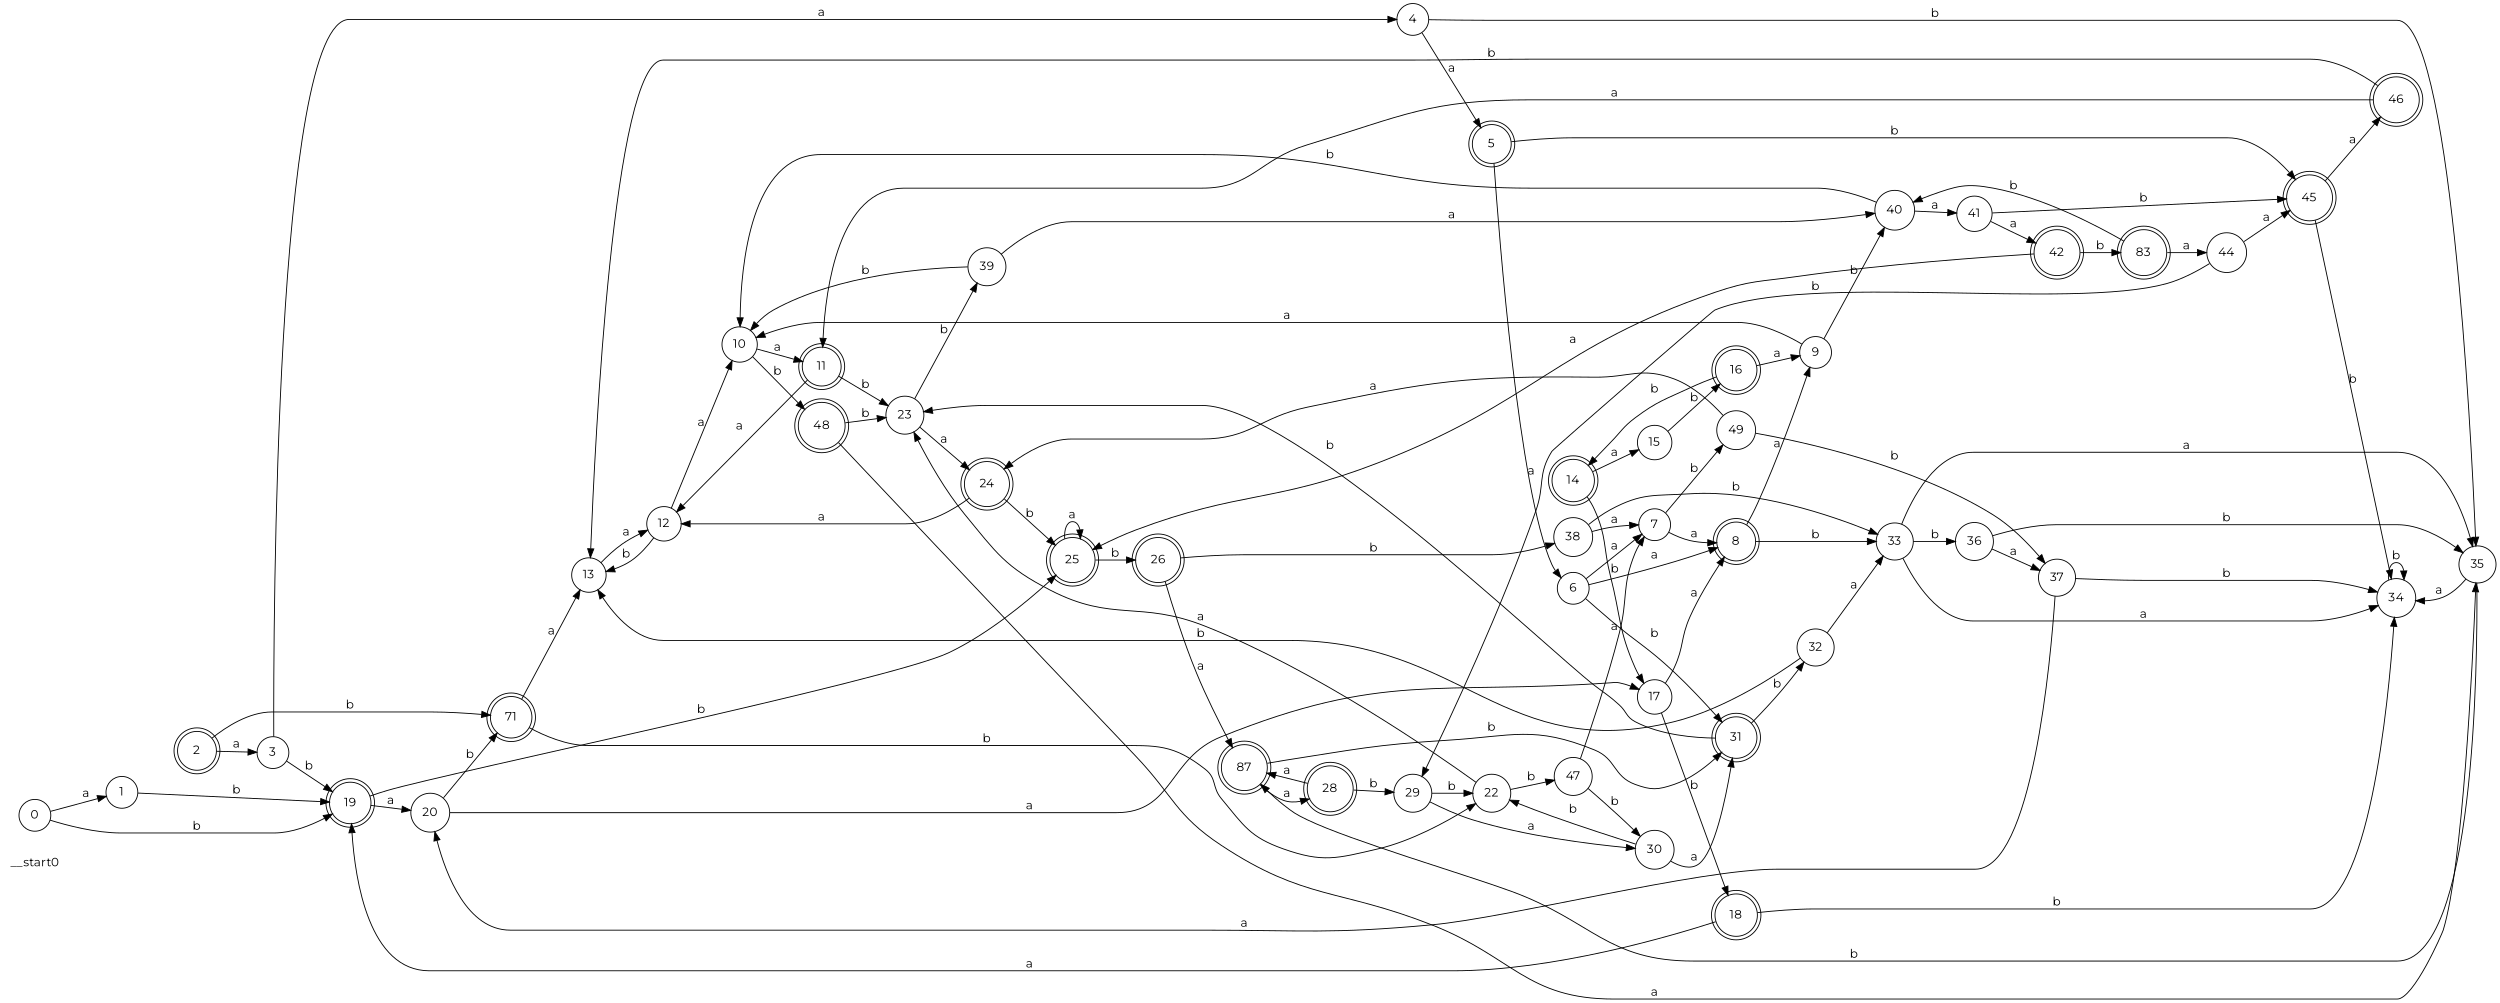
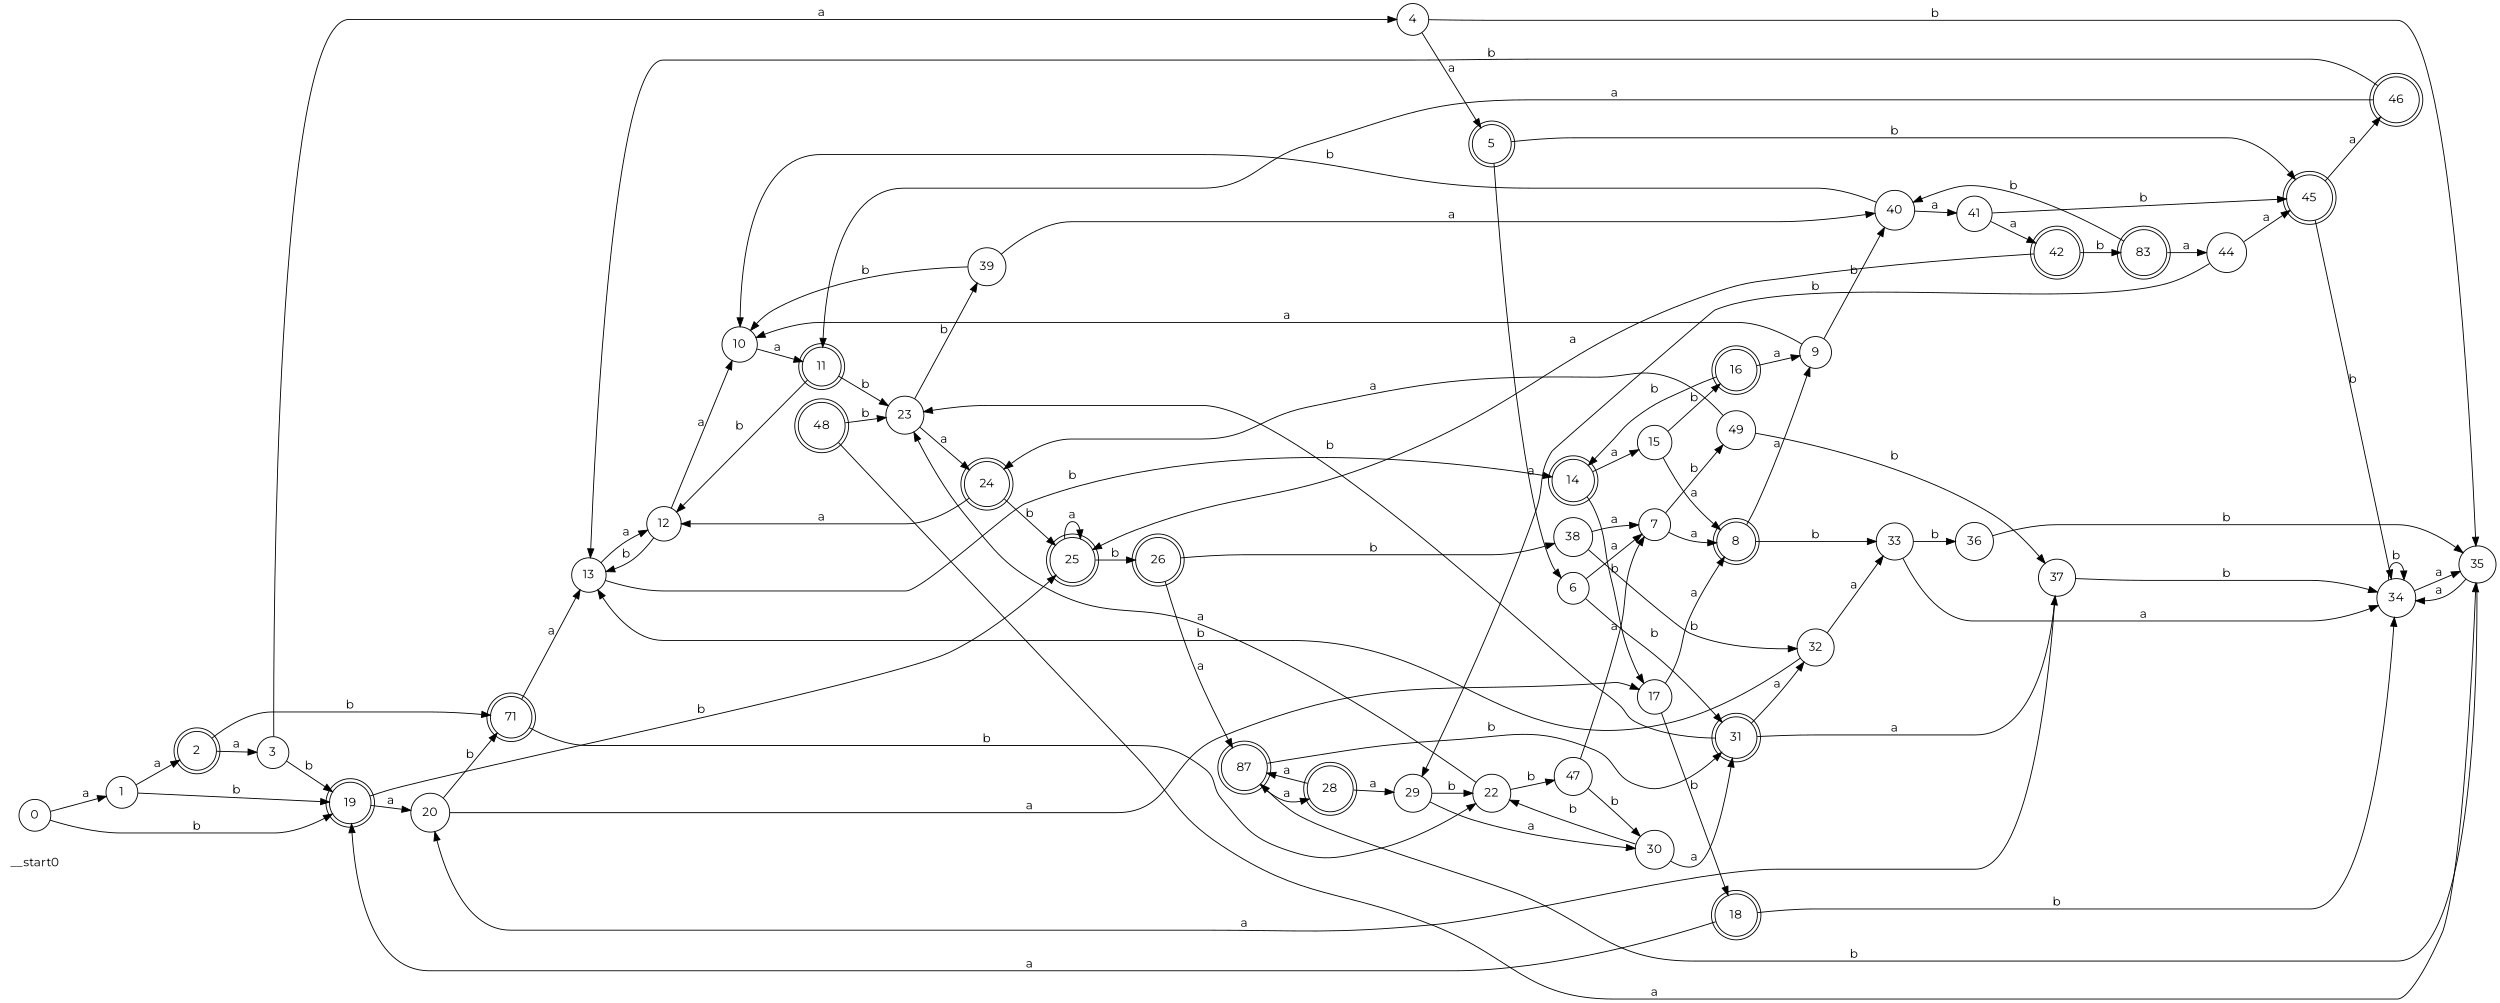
edge "10" -> "48": removed, label "b"
edge "11" -> "12": label "a" -> "b"
edge "33" -> "35": now "34" -> "35"
edge "13" -> "14": added, label "b"
edge "38" -> "33": now "38" -> "32"
edge "36" -> "37": now "31" -> "37"
edge "6" -> "8": now "15" -> "8"
edge "31" -> "32": label "b" -> "a"
edge "1" -> "2": added, label "a"
edge "28" -> "29": label "b" -> "a"
